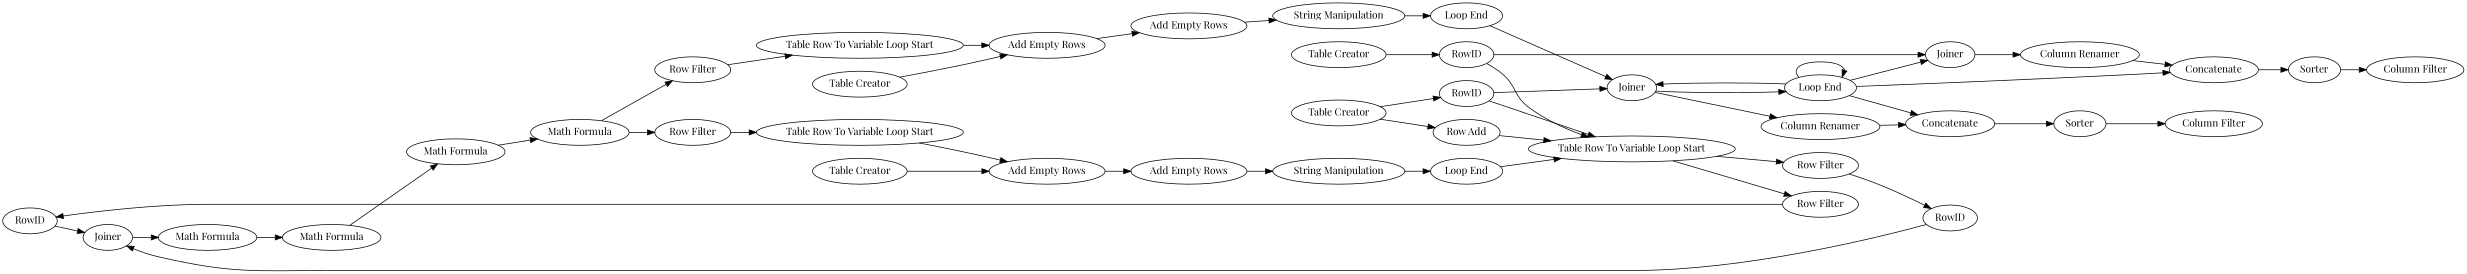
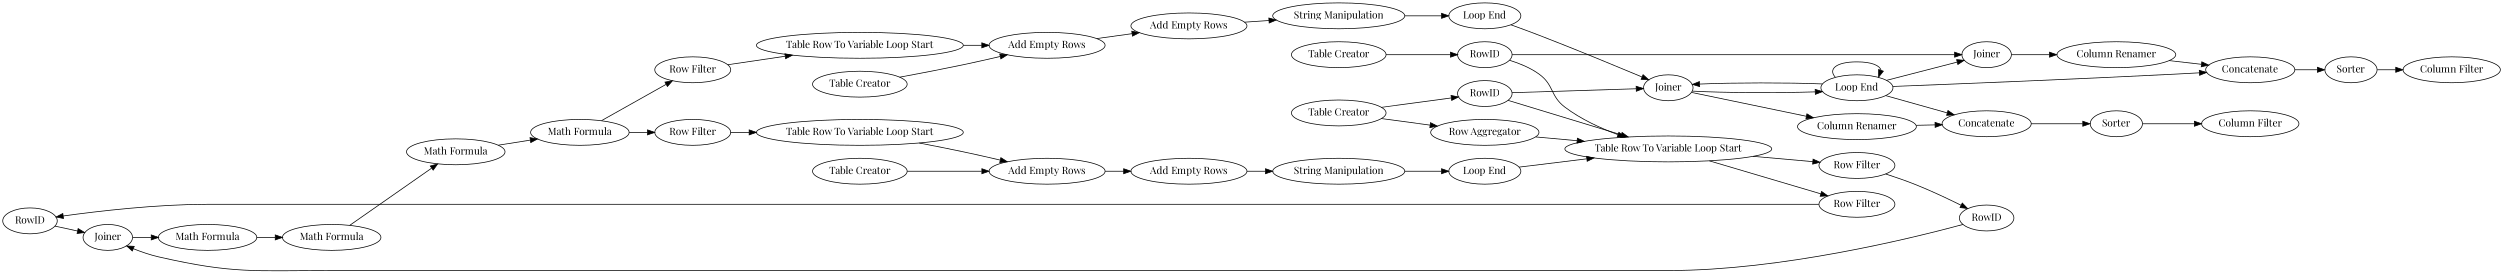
node "Row Add": label "Row Add" -> "Row Aggregator"
